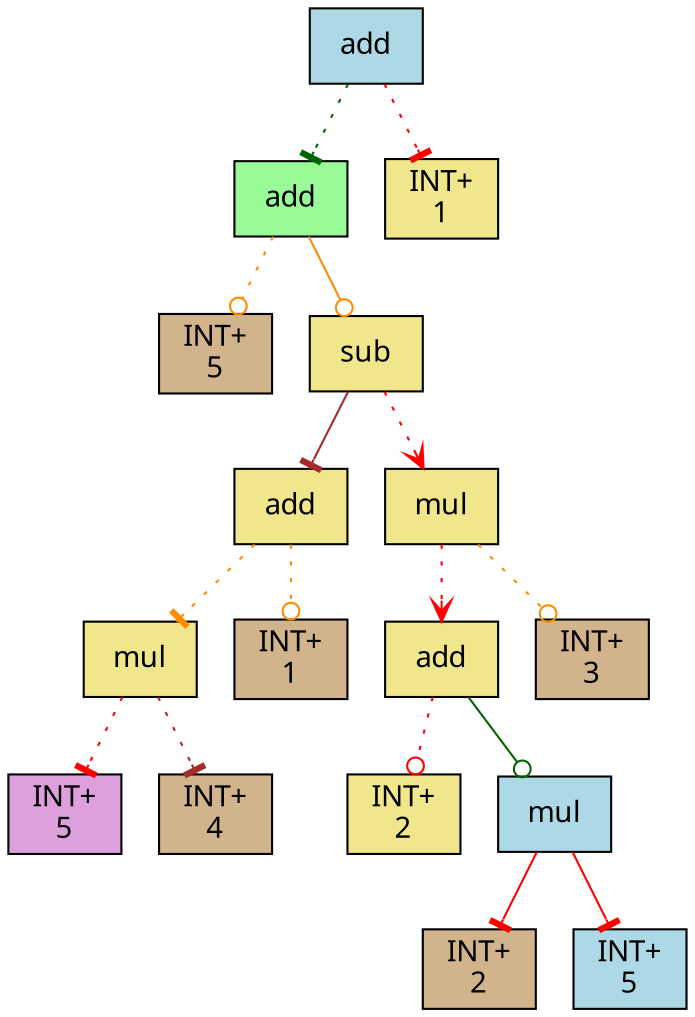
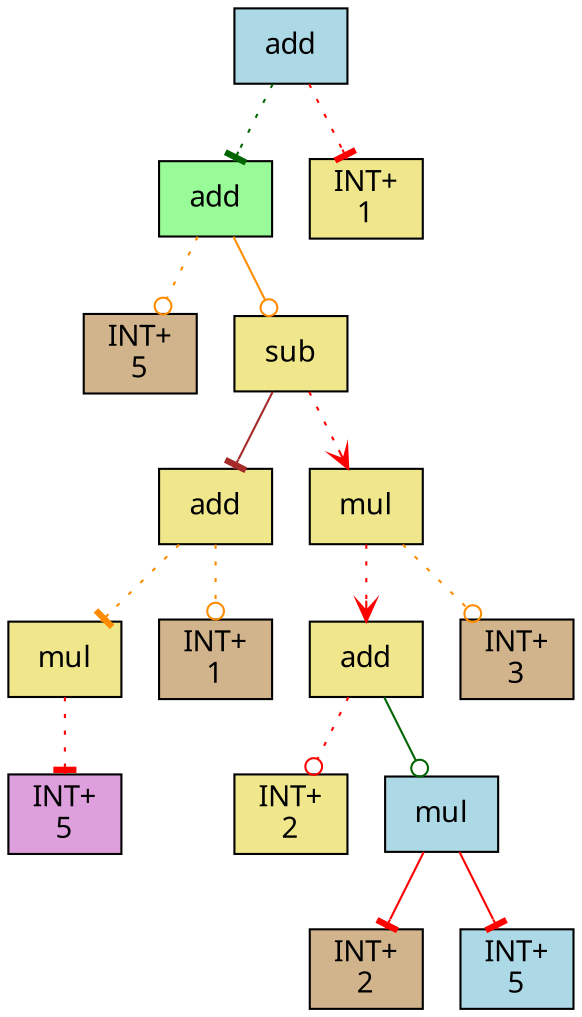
node "INT+ 4": removed
